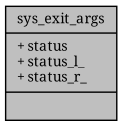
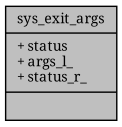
node "sys_exit_args": text "+ status_l_" -> "+ args_l_"
